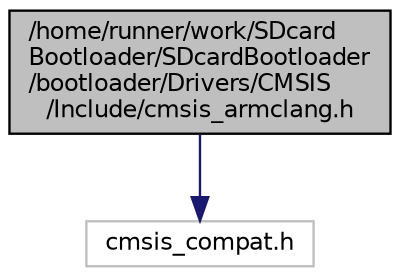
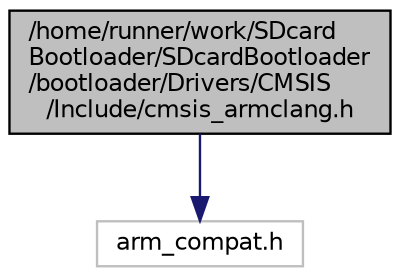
node "cmsis_compat.h": label "cmsis_compat.h" -> "arm_compat.h"
